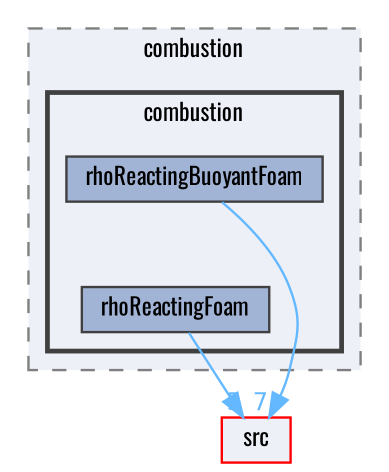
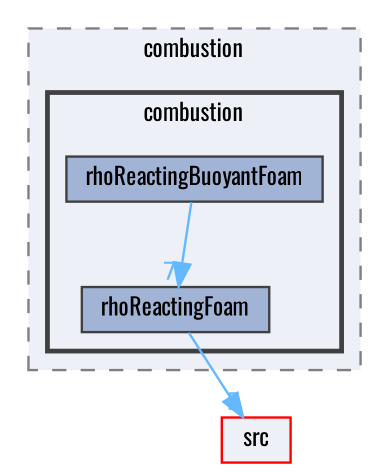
edge "rhoReactingBuoyantFoam" -> "src": now "rhoReactingBuoyantFoam" -> "rhoReactingFoam"
